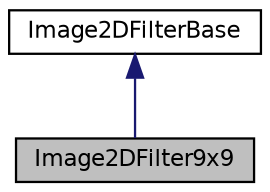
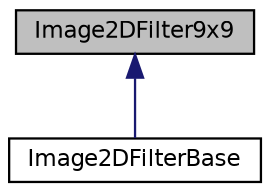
edge "Image2DFilter9x9" -> "Image2DFilterBase": reversed
